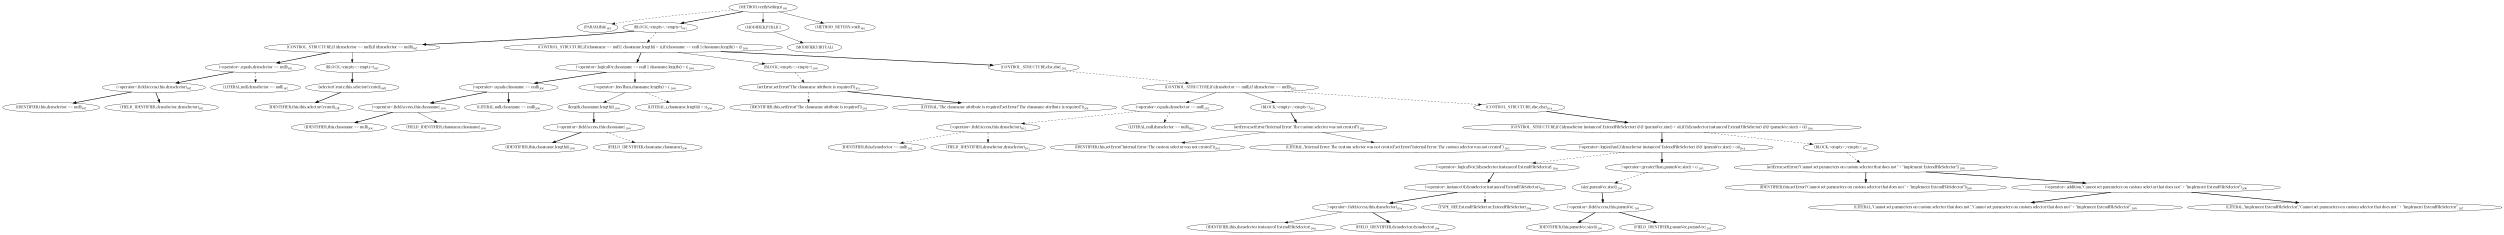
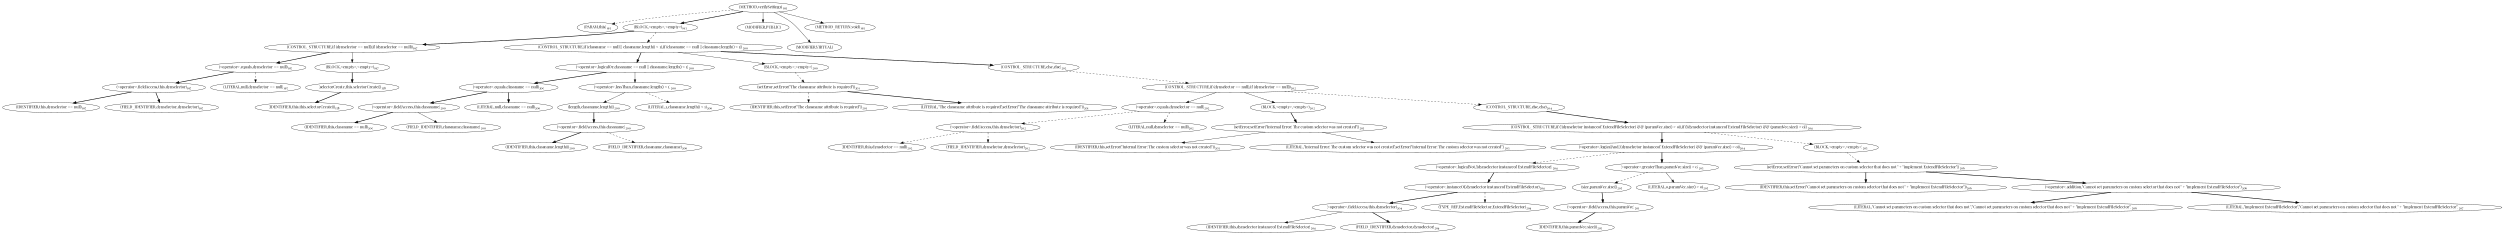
edge "(MODIFIER,PUBLIC)" -> "(MODIFIER,VIRTUAL)": now "(METHOD,verifySettings)" -> "(MODIFIER,VIRTUAL)"
node "(selectorCreate,this.selectorCreate())": text "198" -> "138"
node "(LITERAL,0,paramVec.size() > 0)": added
node "(FIELD_IDENTIFIER,paramVec,paramVec)": removed
